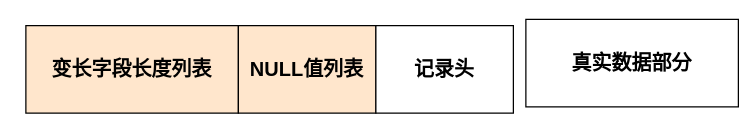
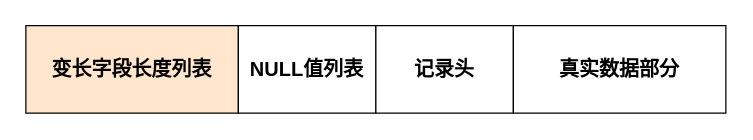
node "真实数据部分": moved (632, 63) -> (619, 69)
node "NULL值列表": fillcolor #ffe6cc -> #ffffff
